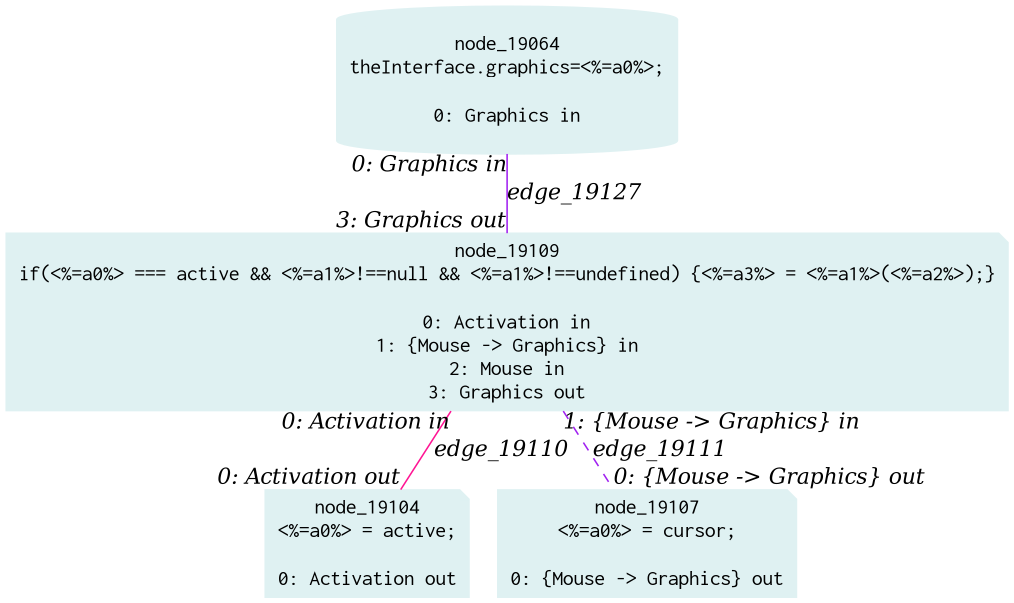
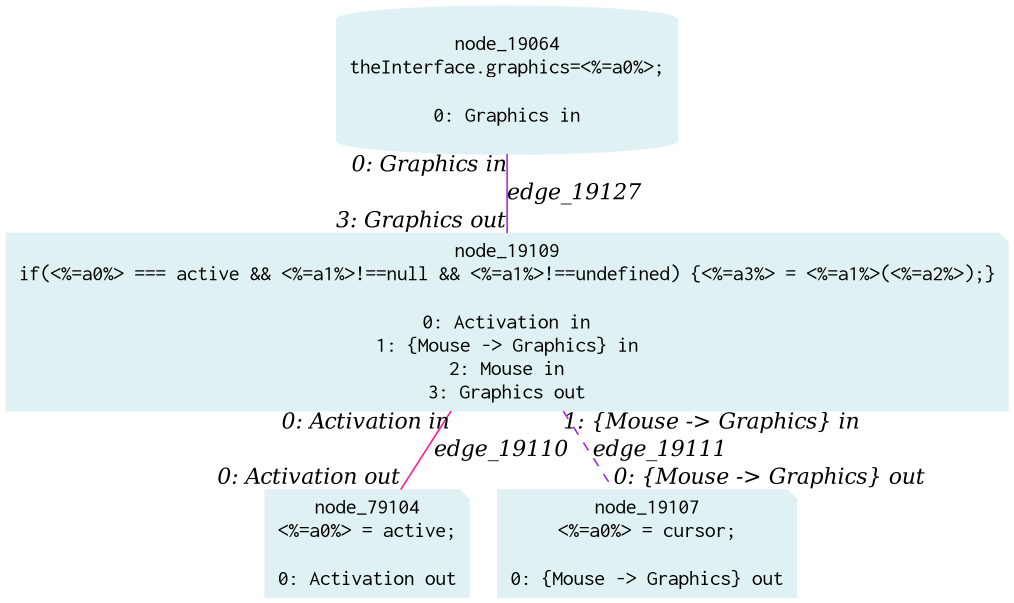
node "node_19104 <%=a0%> = active; 0: Activation out": label "node_19104 <%=a0%> = active; 0: Activation out" -> "node_79104 <%=a0%> = active; 0: Activation out"
